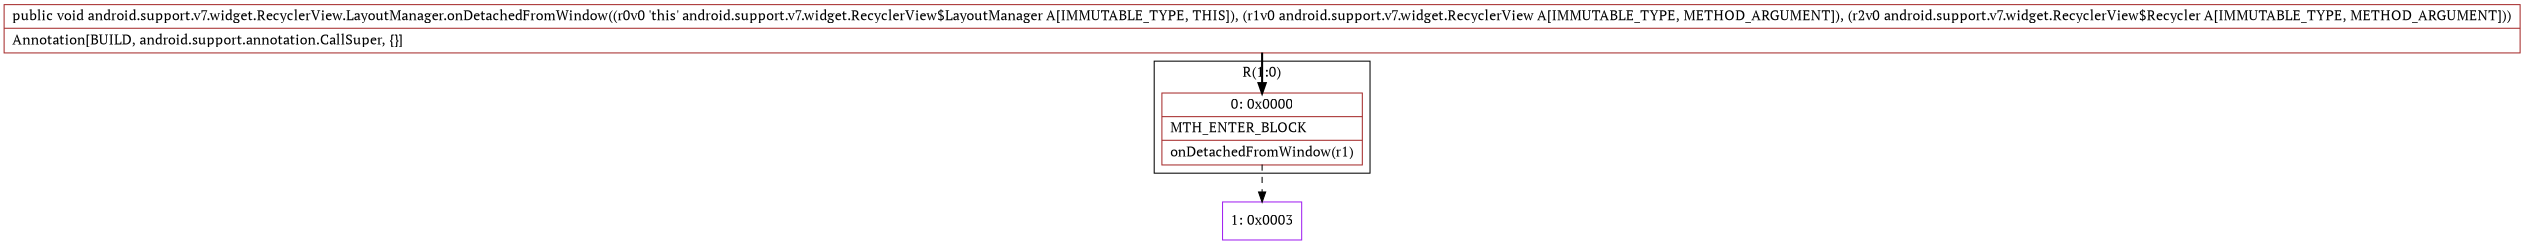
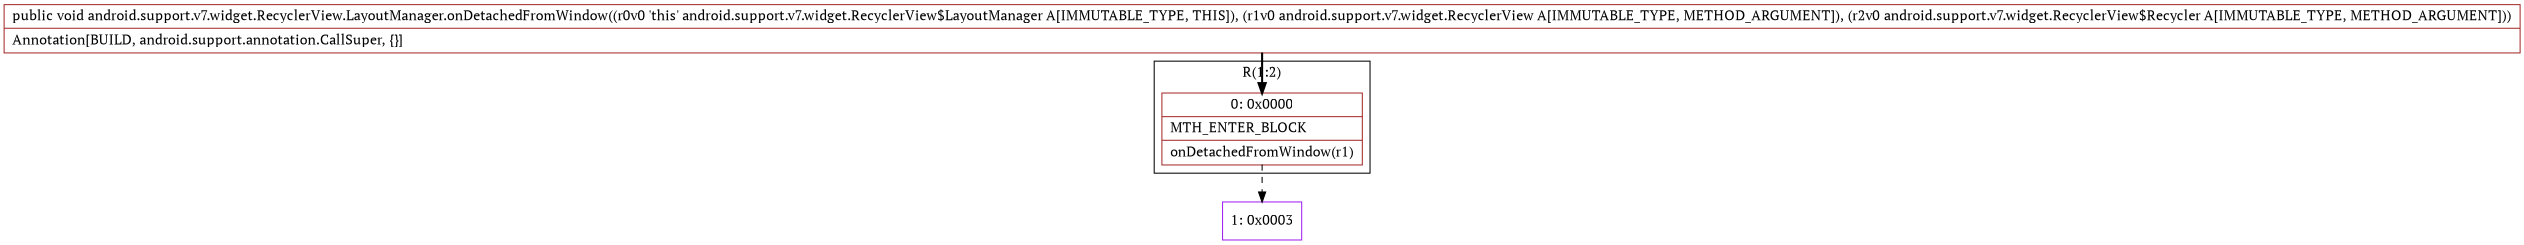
cluster "R(1:0)": label "R(1:0)" -> "R(1:2)"
